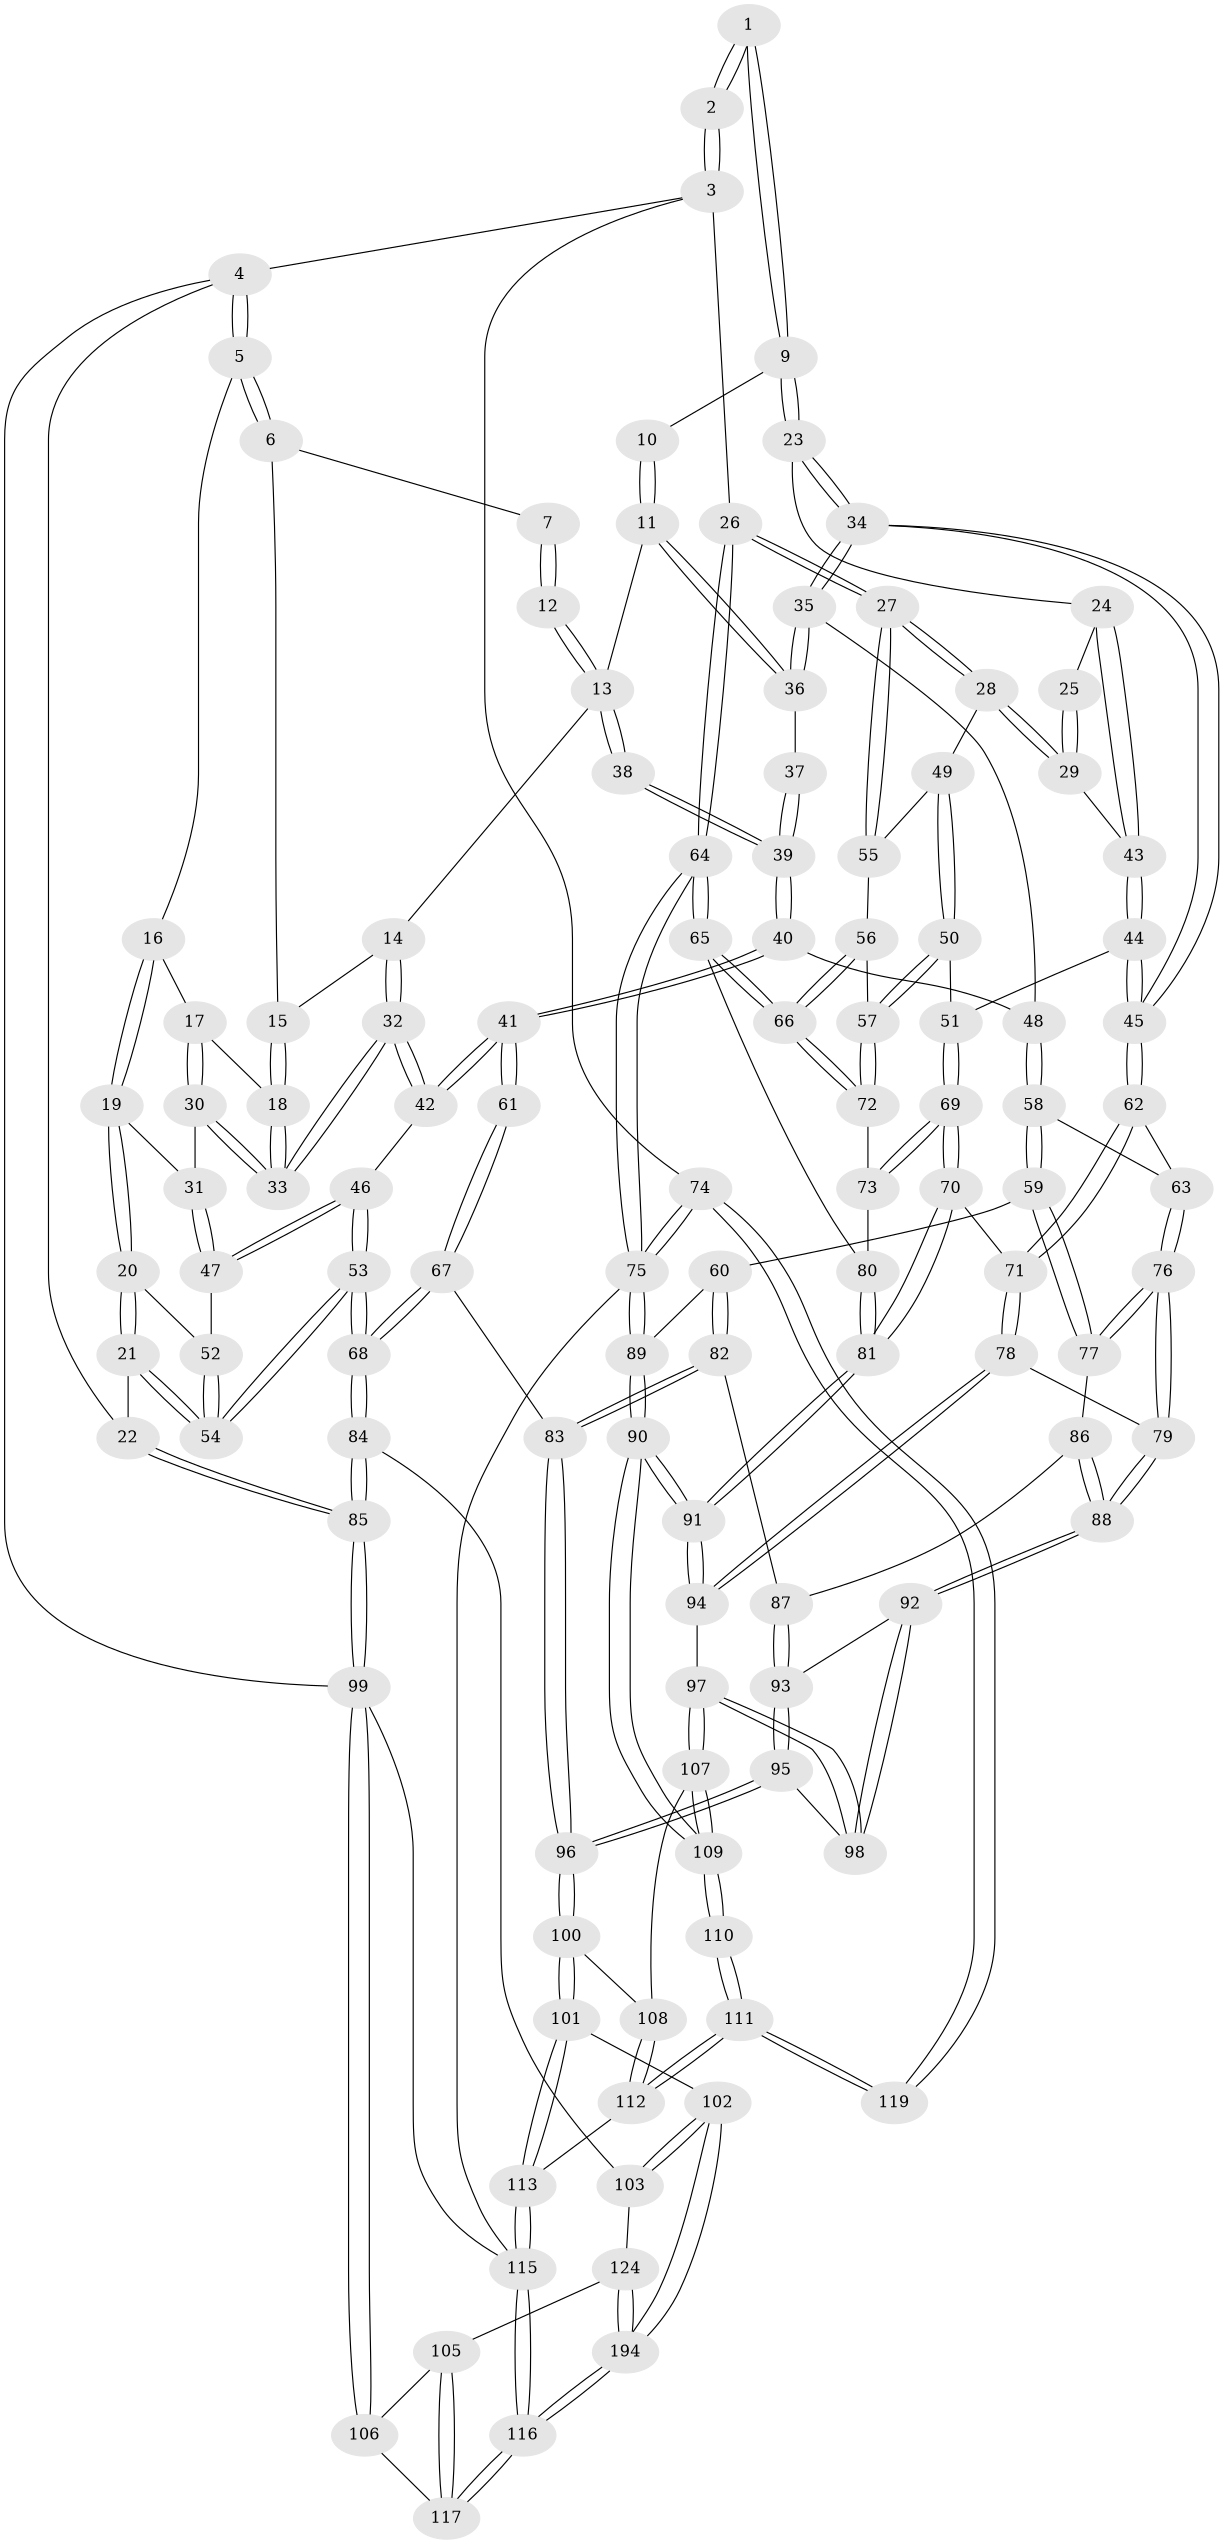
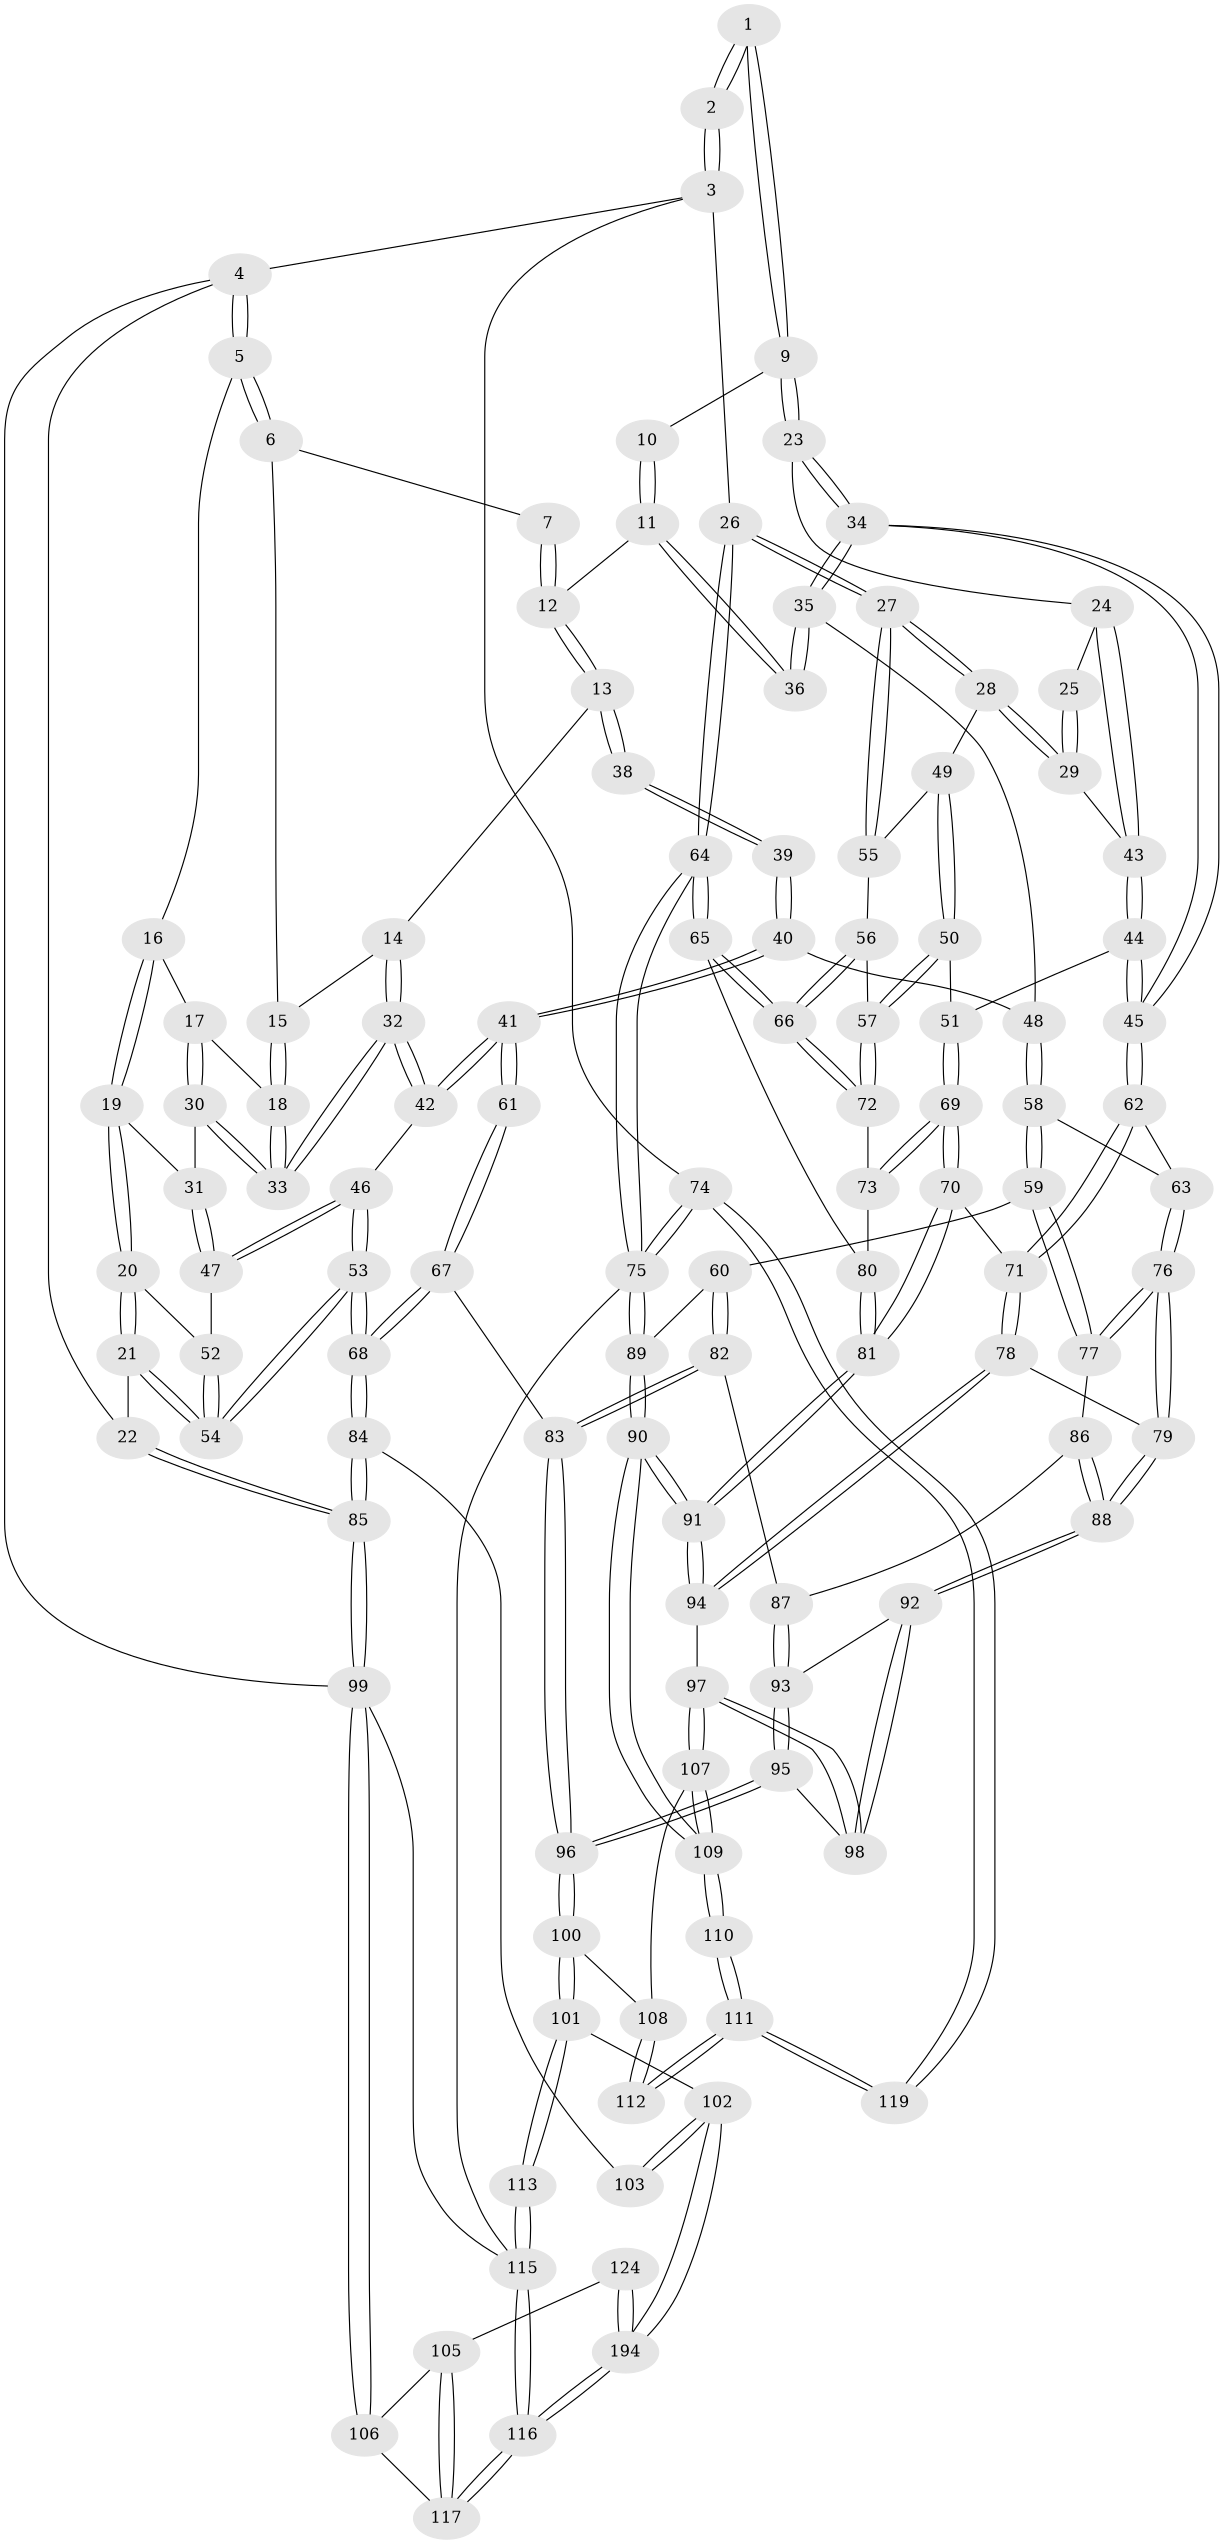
edge "11" -- "13": now "11" -- "12"
node "37": removed
edge "112" -- "113": removed
edge "103" -- "124": removed
